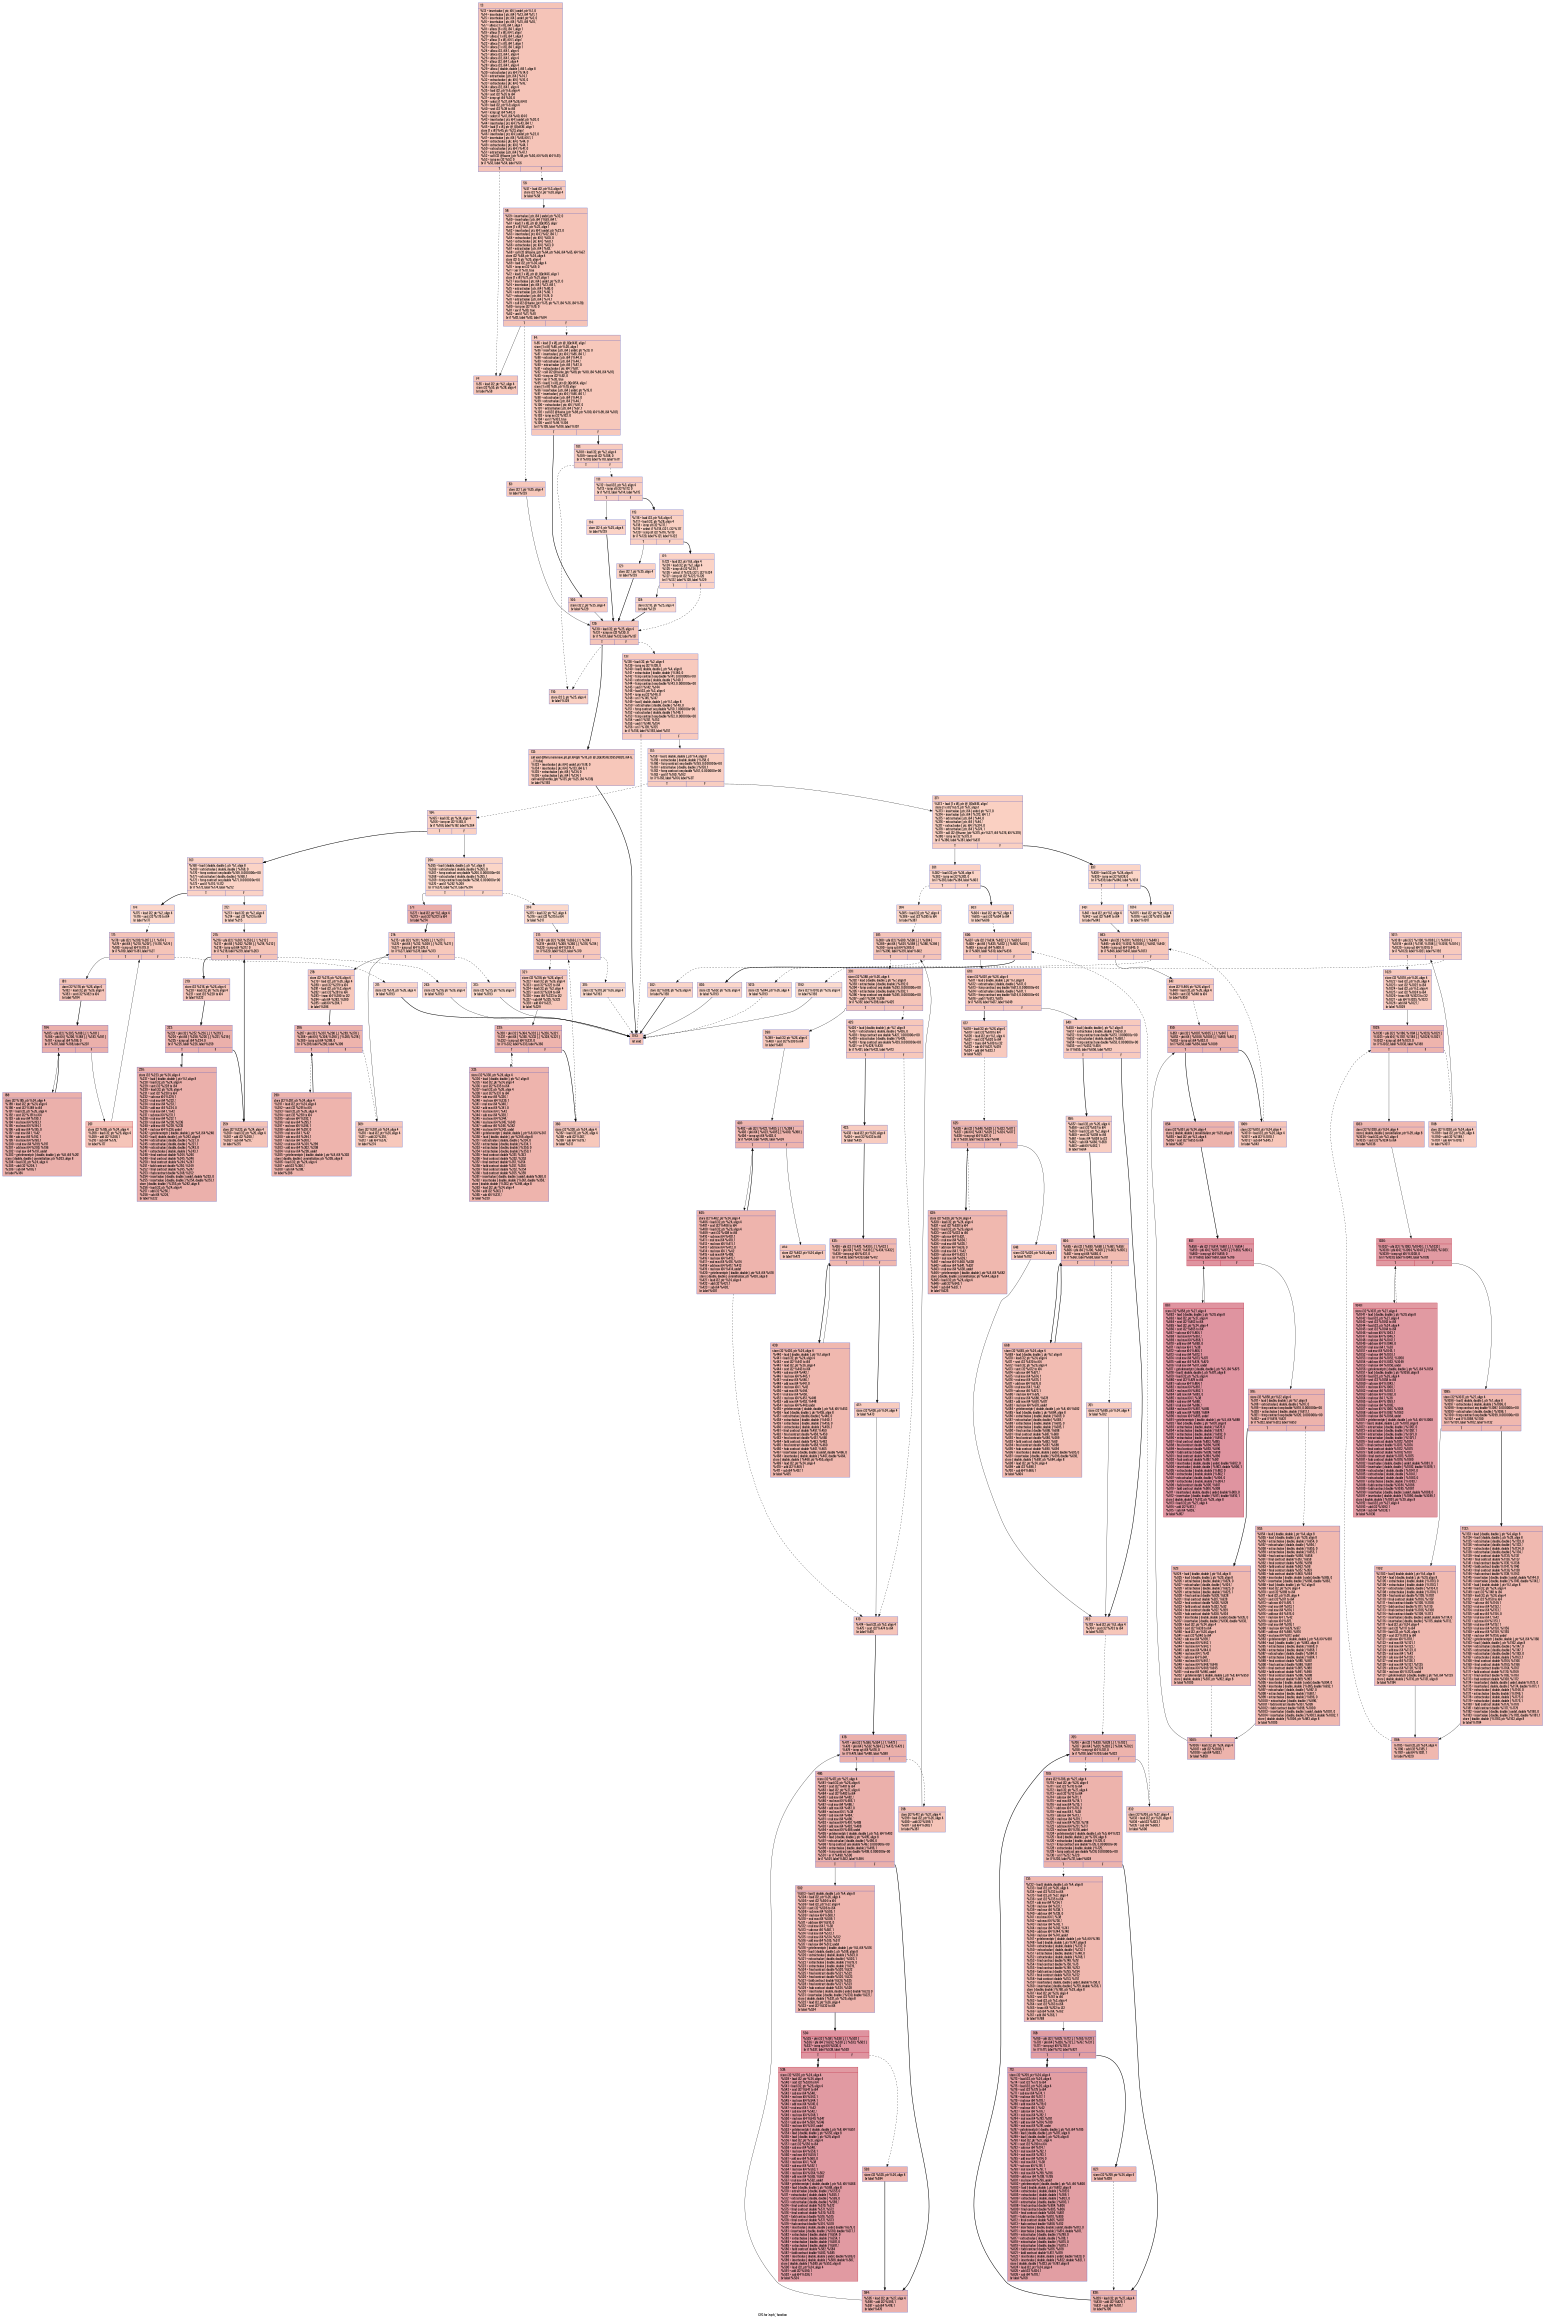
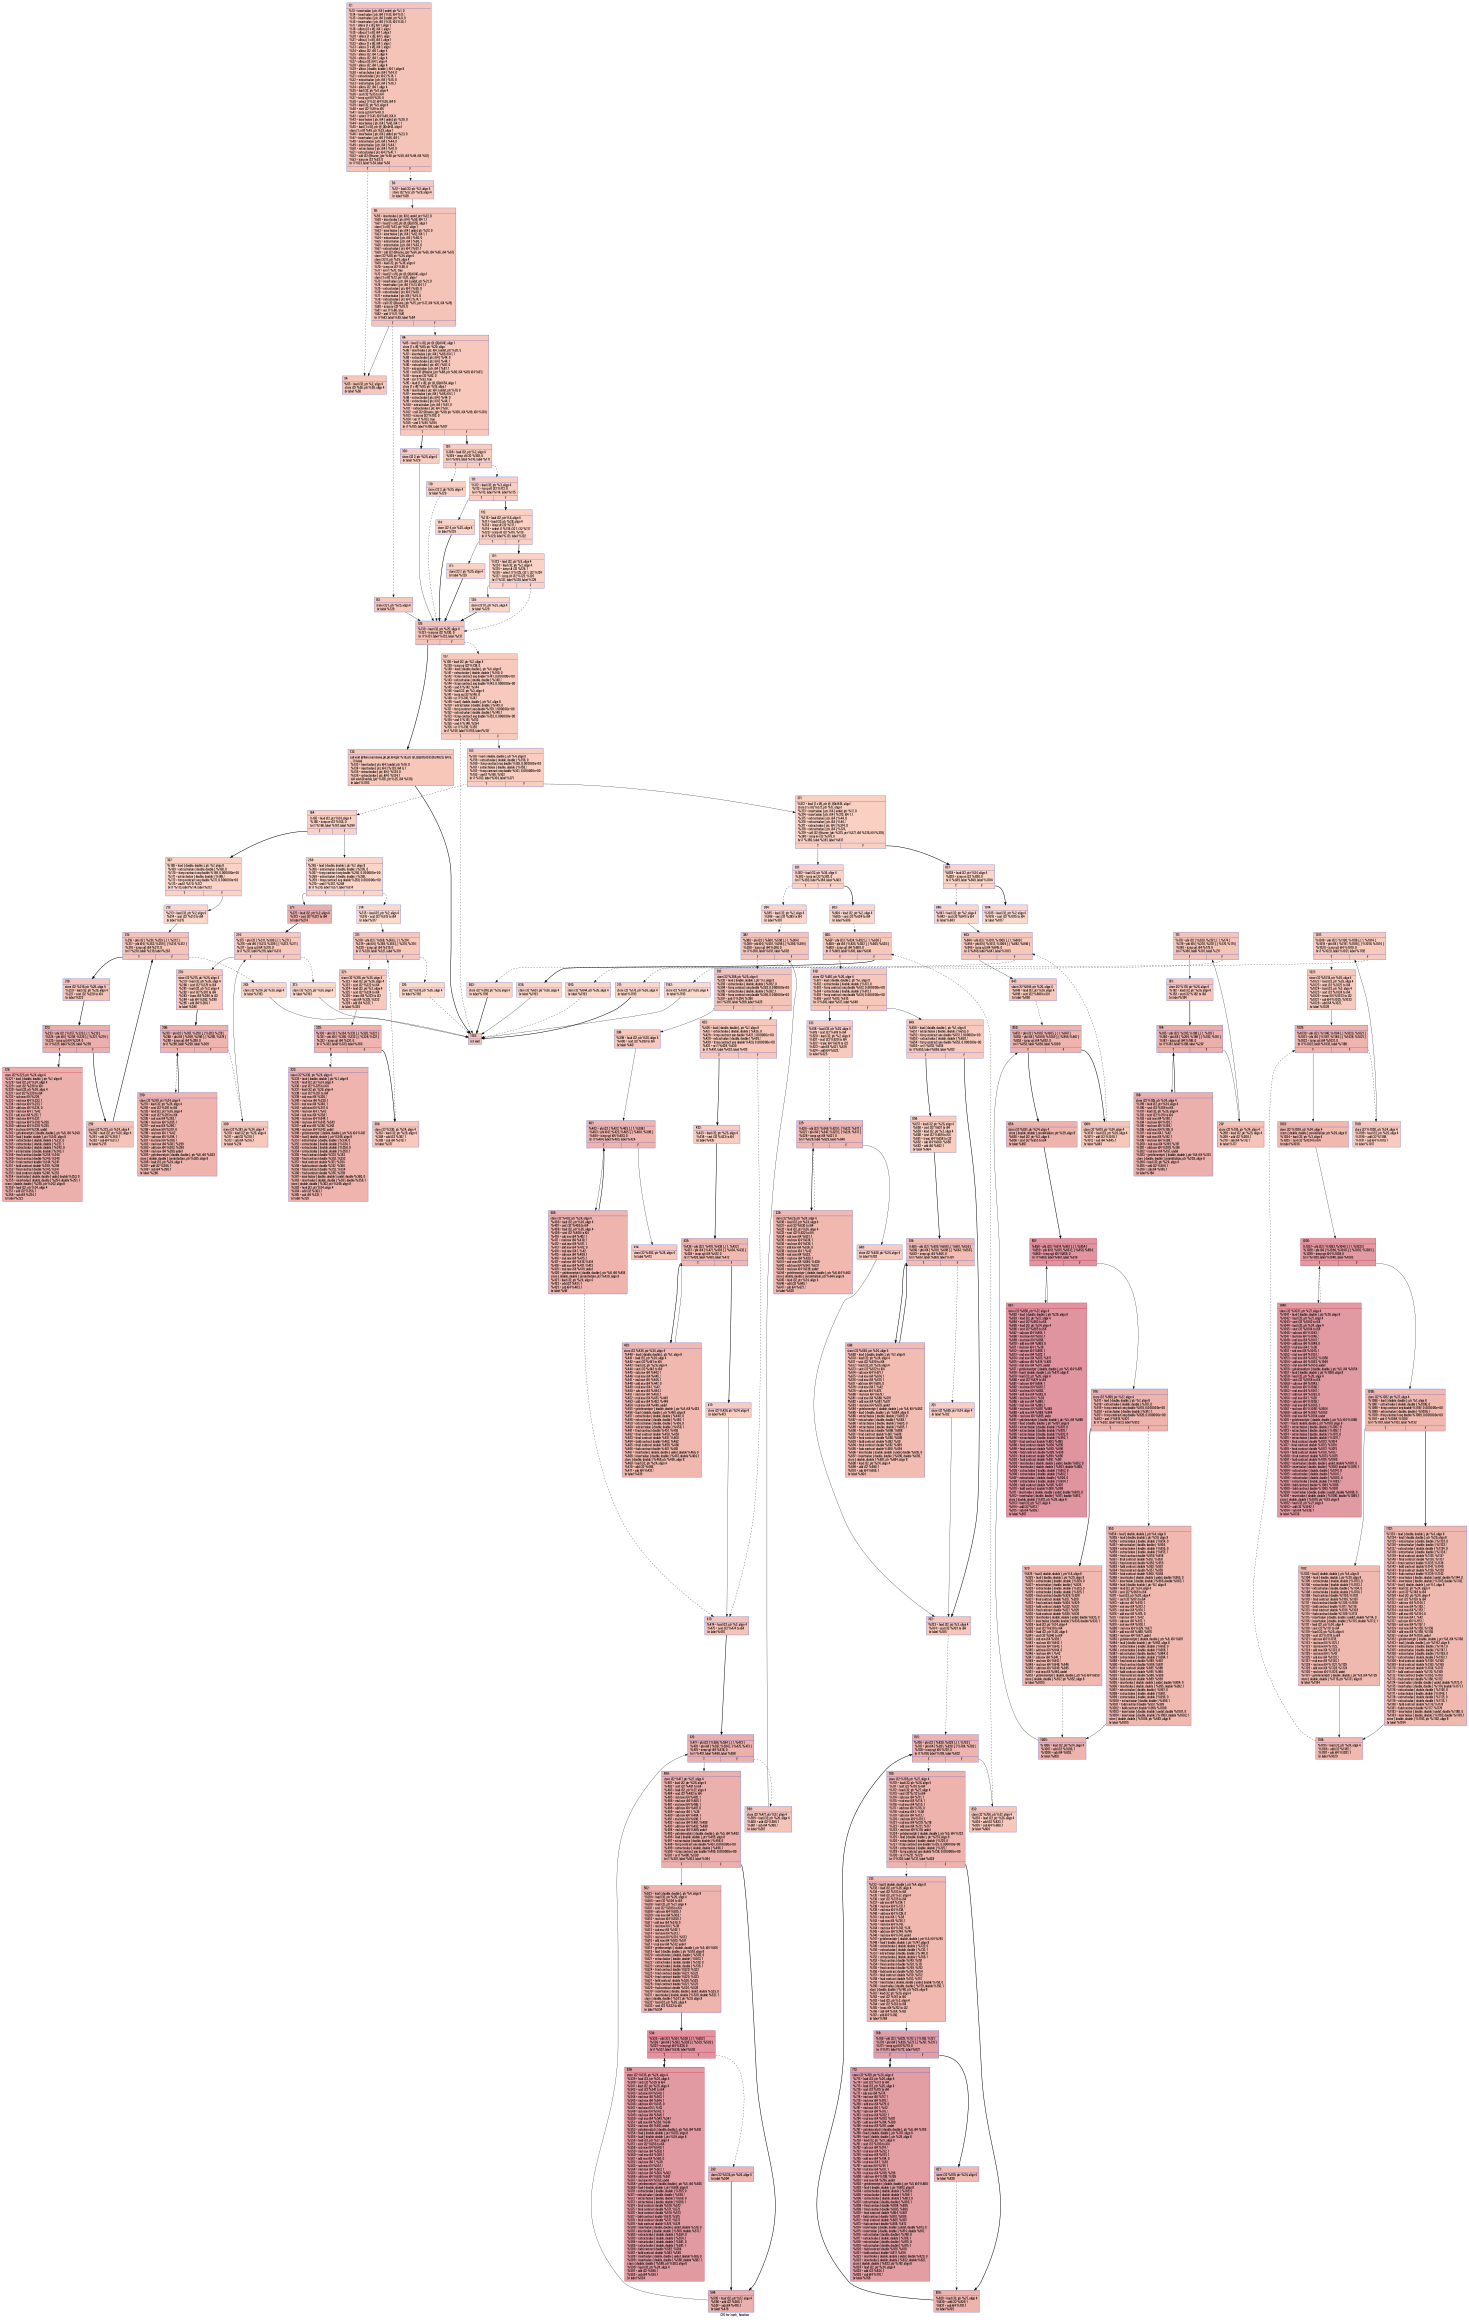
edge "129:" -> "110:": reversed
node "174:": removed
node "226:": color #3d50c3ff -> #b70d28ff
